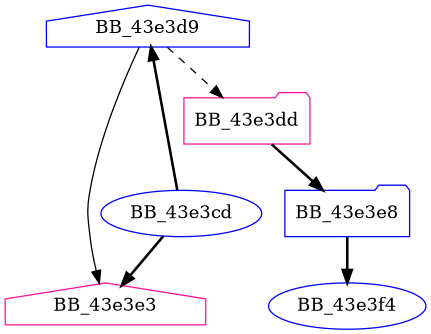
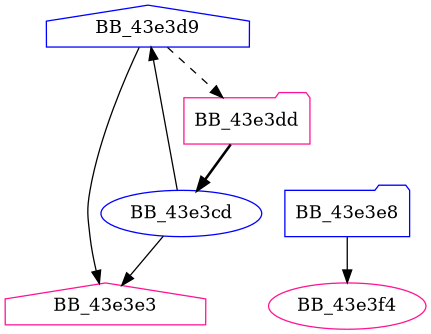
edge "BB_43e3cd" -> "BB_43e3d9": style bold -> solid
edge "BB_43e3dd" -> "BB_43e3e8": now "BB_43e3dd" -> "BB_43e3cd"
edge "BB_43e3e8" -> "BB_43e3f4": style bold -> solid
edge "BB_43e3cd" -> "BB_43e3e3": style bold -> solid
node "BB_43e3f4": color blue -> deeppink
